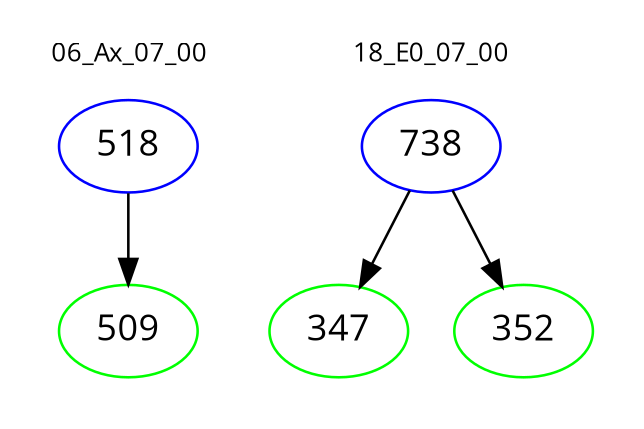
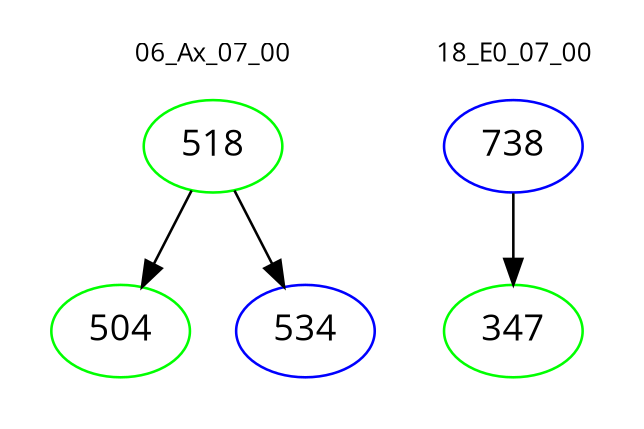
node "518": color blue -> green
node "509": label "509" -> "504"
node "534": added
node "352": removed
